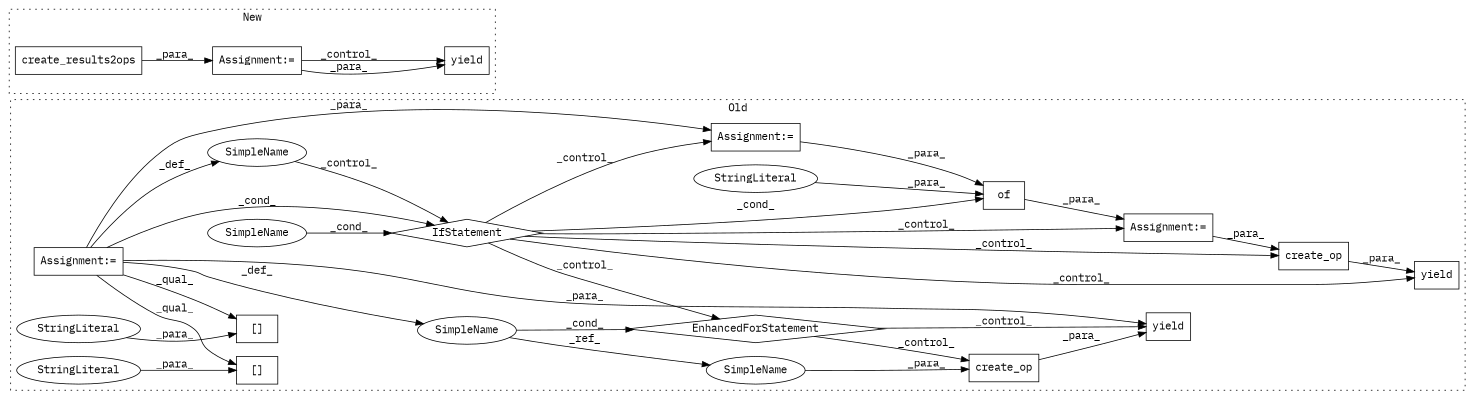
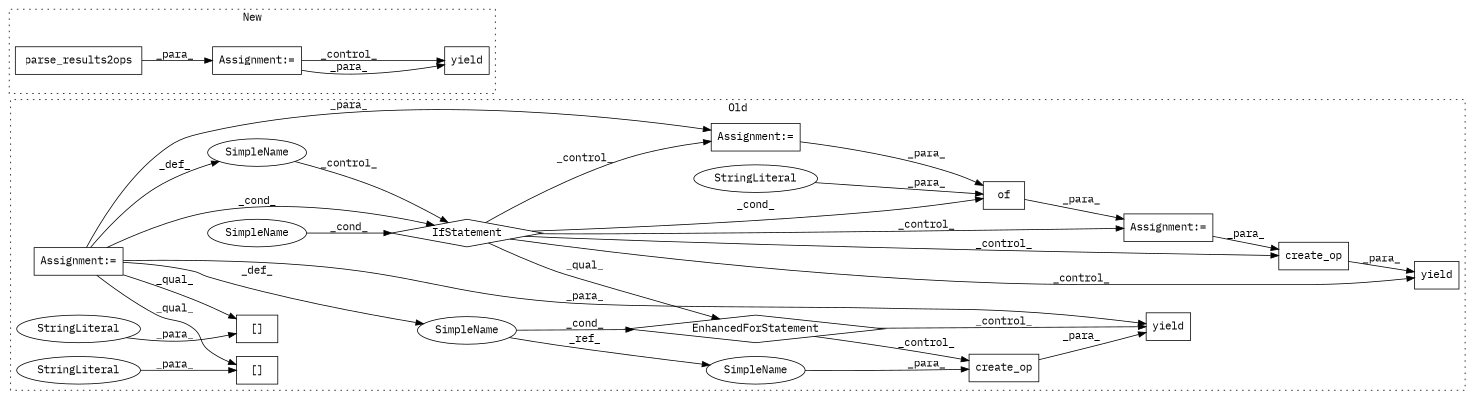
node "create_results2ops": label "create_results2ops" -> "parse_results2ops"
edge "IfStatement" -> "EnhancedForStatement": label "_control_" -> "_qual_"
